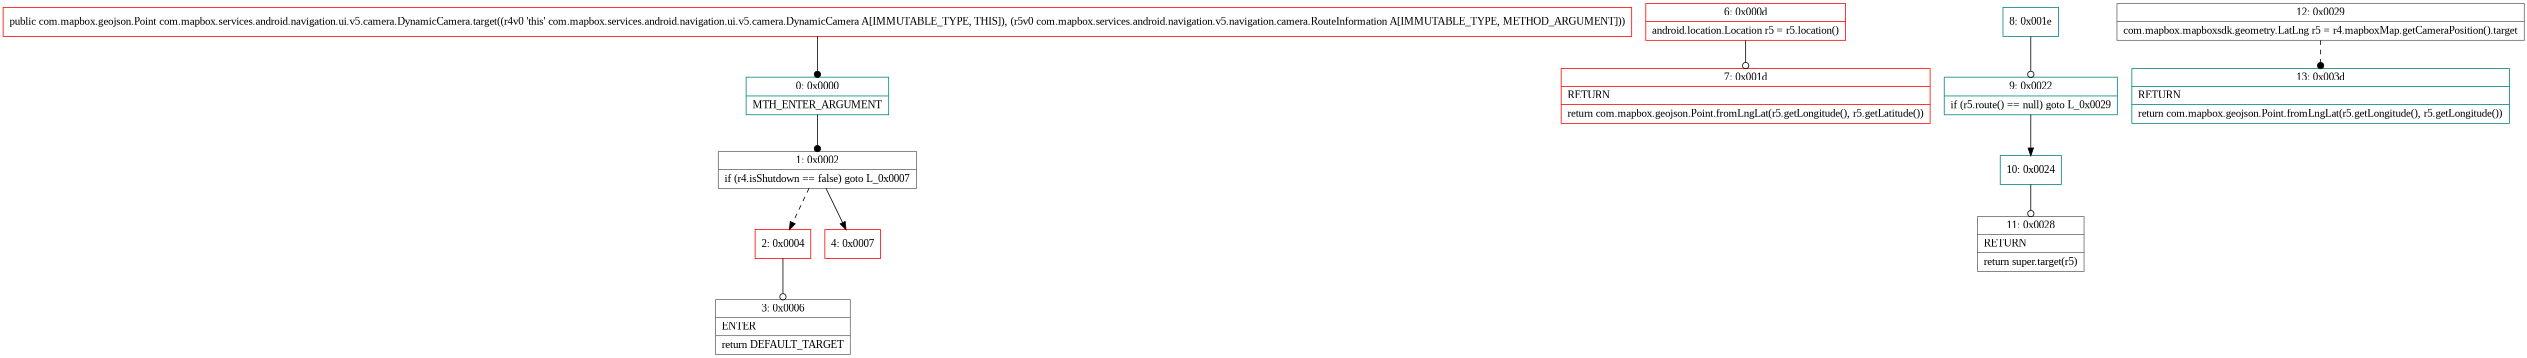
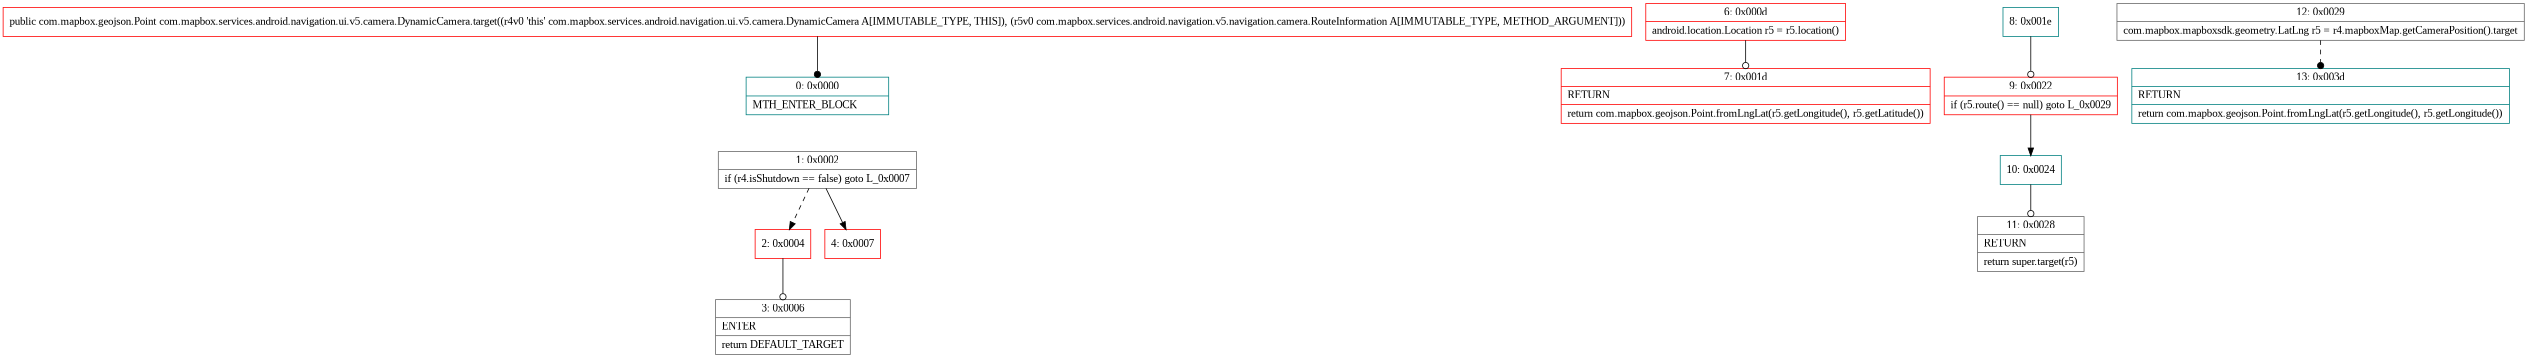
node "9: 0x0022": color teal -> red
node "0: 0x0000": text "MTH_ENTER_ARGUMENT" -> "MTH_ENTER_BLOCK"
edge "0: 0x0000" -> "1: 0x0002": removed
